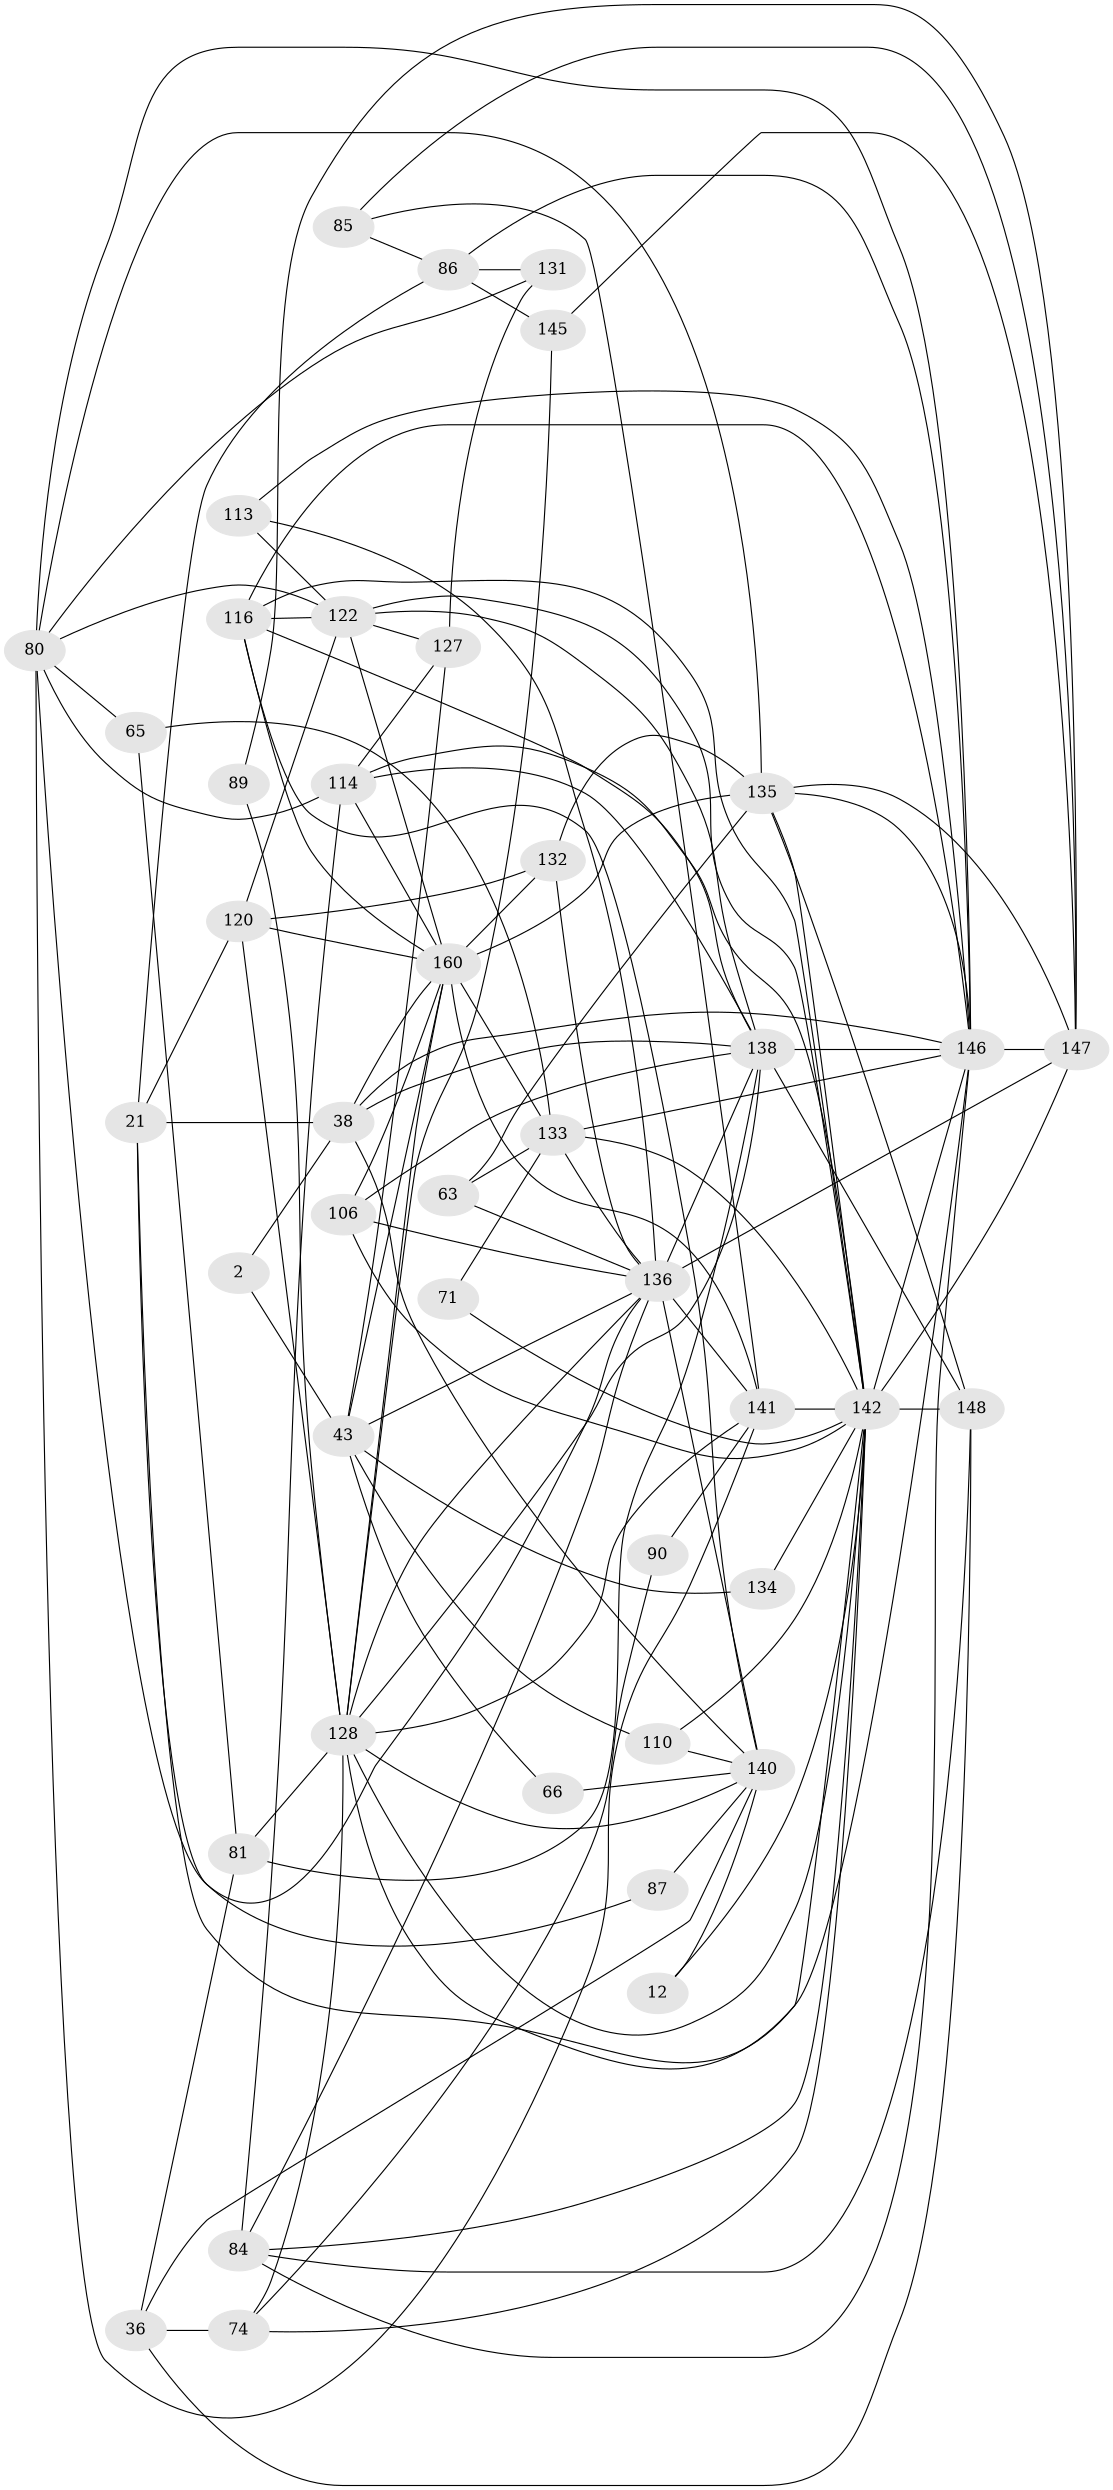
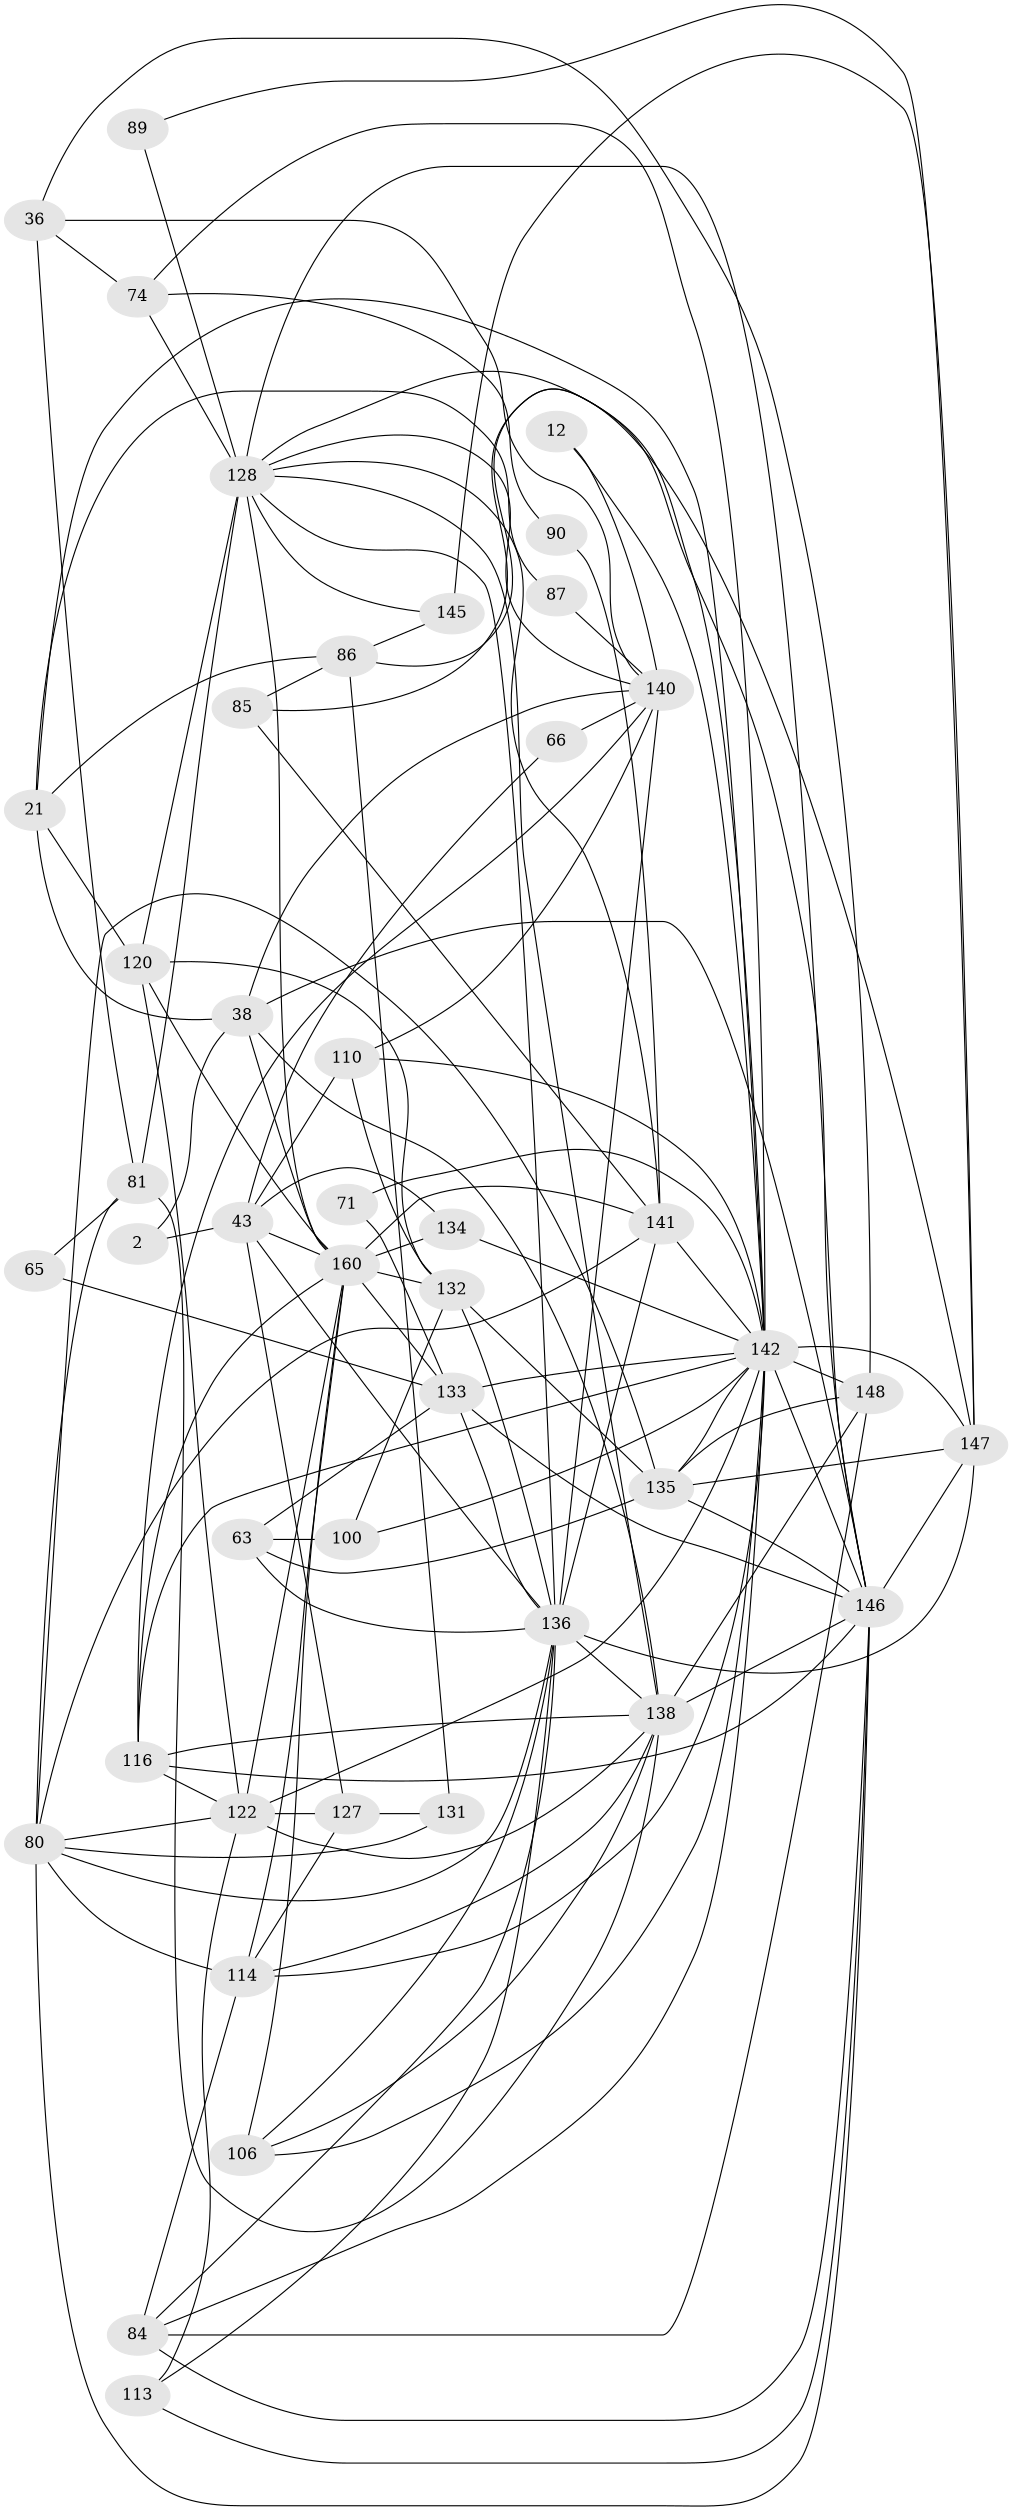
edge "80" -- "65": now "80" -- "81"
edge "135" -- "160": now "134" -- "160"
edge "110" -- "132": added
node "100": added
